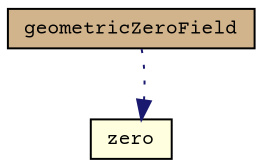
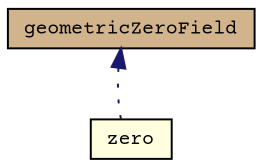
edge "geometricZeroField" -> "zero": reversed
